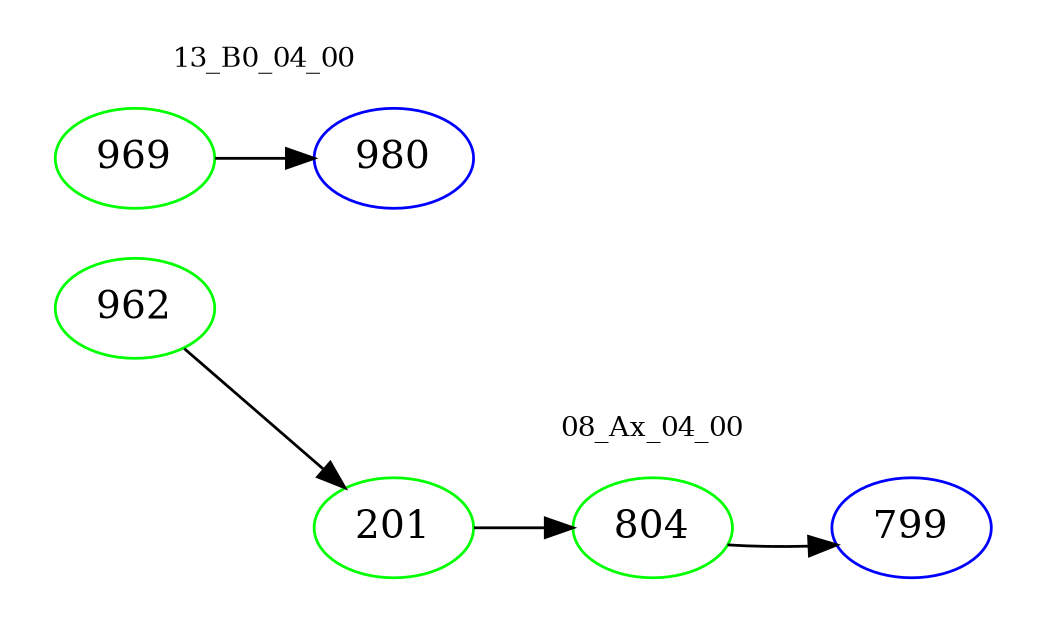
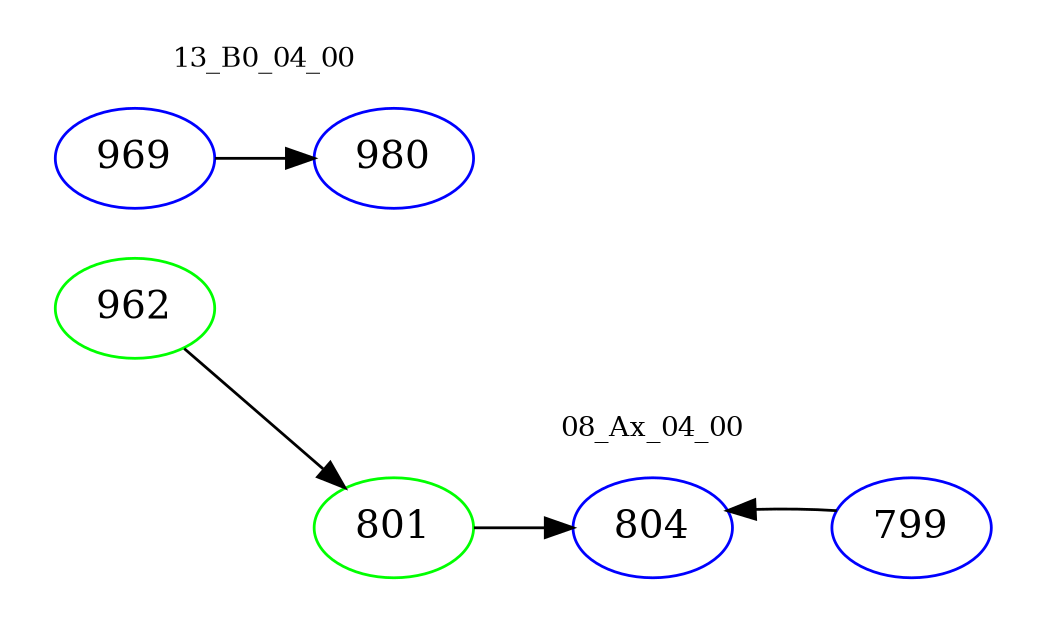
node "969": color green -> blue
node "201": label "201" -> "801"
node "804": color green -> blue
edge "804" -> "799": reversed
